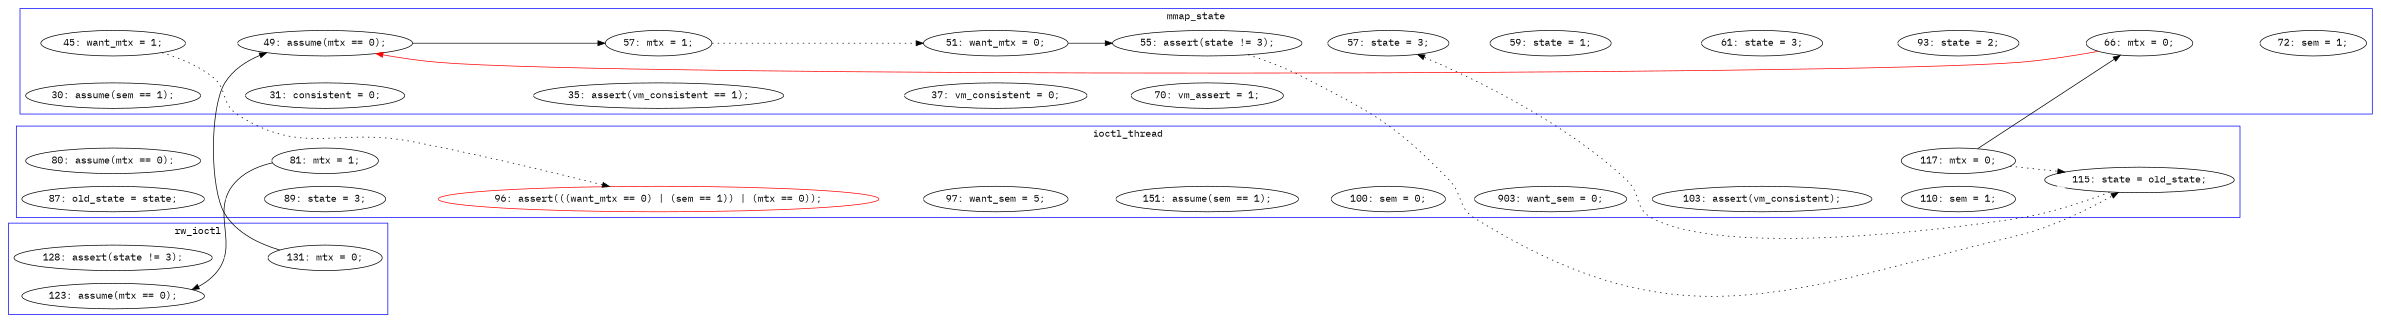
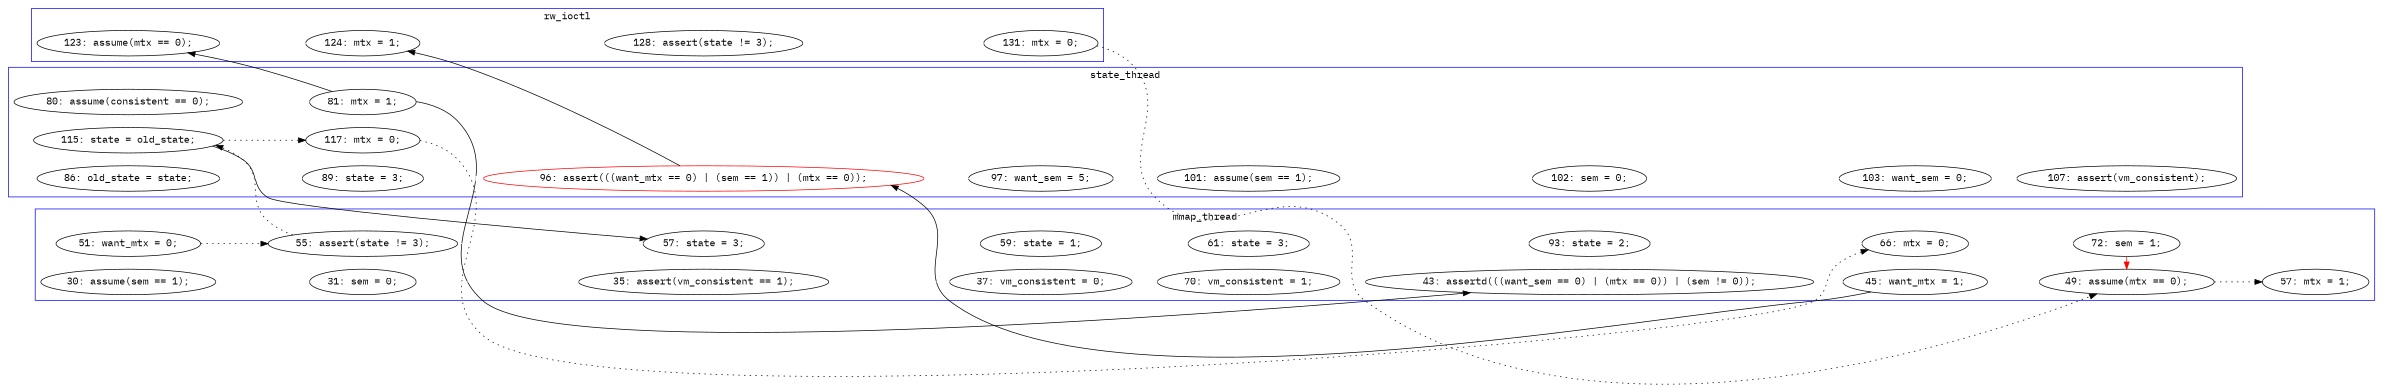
cluster "mmap_state": label "mmap_state" -> "mmap_thread"
node "124: mtx = 1;": added
edge "49: assume(mtx == 0);" -> "57: mtx = 1;": style solid -> dotted
edge "57: mtx = 1;" -> "51: want_mtx = 0;": removed
edge "51: want_mtx = 0;" -> "55: assert(state != 3);": style solid -> dotted
edge "66: mtx = 0;" -> "49: assume(mtx == 0);": now "72: sem = 1;" -> "49: assume(mtx == 0);"
node "31: consistent = 0;": label "31: consistent = 0;" -> "31: sem = 0;"
node "70: vm_assert = 1;": label "70: vm_assert = 1;" -> "70: vm_consistent = 1;"
edge "117: mtx = 0;" -> "66: mtx = 0;": style solid -> dotted
cluster "ioctl_thread": label "ioctl_thread" -> "state_thread"
edge "45: want_mtx = 1;" -> "96: assert(((want_mtx == 0) | (sem == 1)) | (mtx == 0));": style dotted -> solid
node "80: assume(mtx == 0);": label "80: assume(mtx == 0);" -> "80: assume(consistent == 0);"
edge "131: mtx = 0;" -> "49: assume(mtx == 0);": style solid -> dotted
edge "117: mtx = 0;" -> "115: state = old_state;": reversed
node "87: old_state = state;": label "87: old_state = state;" -> "86: old_state = state;"
node "151: assume(sem == 1);": label "151: assume(sem == 1);" -> "101: assume(sem == 1);"
node "100: sem = 0;": label "100: sem = 0;" -> "102: sem = 0;"
node "903: want_sem = 0;": label "903: want_sem = 0;" -> "103: want_sem = 0;"
node "103: assert(vm_consistent);": label "103: assert(vm_consistent);" -> "107: assert(vm_consistent);"
node "110: sem = 1;": removed
edge "115: state = old_state;" -> "57: state = 3;": style dotted -> solid
node "43: assertd(((want_sem == 0) | (mtx == 0)) | (sem != 0));": added
